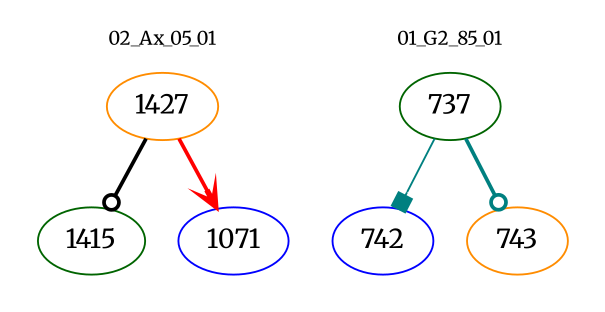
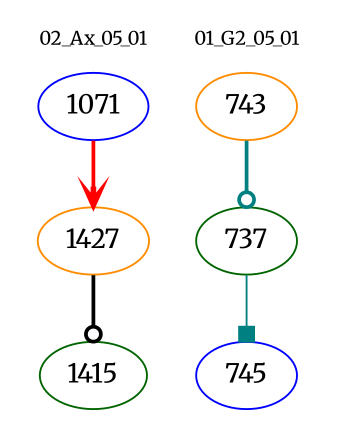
cluster "01_G2_85_01": label "01_G2_85_01" -> "01_G2_05_01"
edge "1427" -> "1071": reversed
edge "737" -> "743": reversed
node "742": label "742" -> "745"
